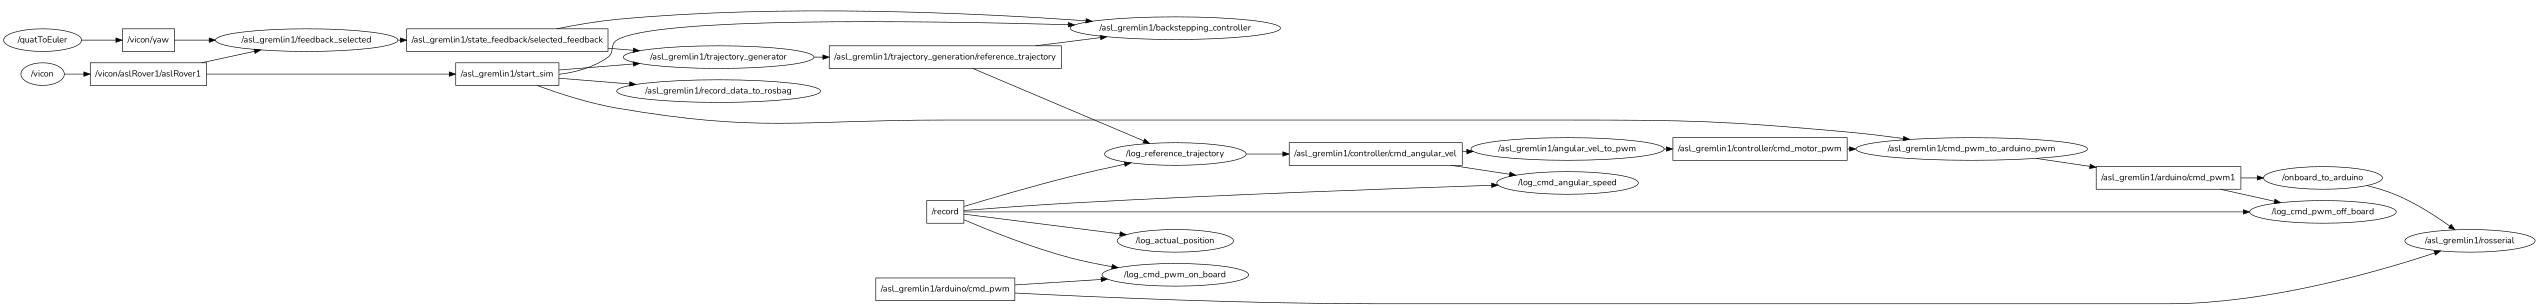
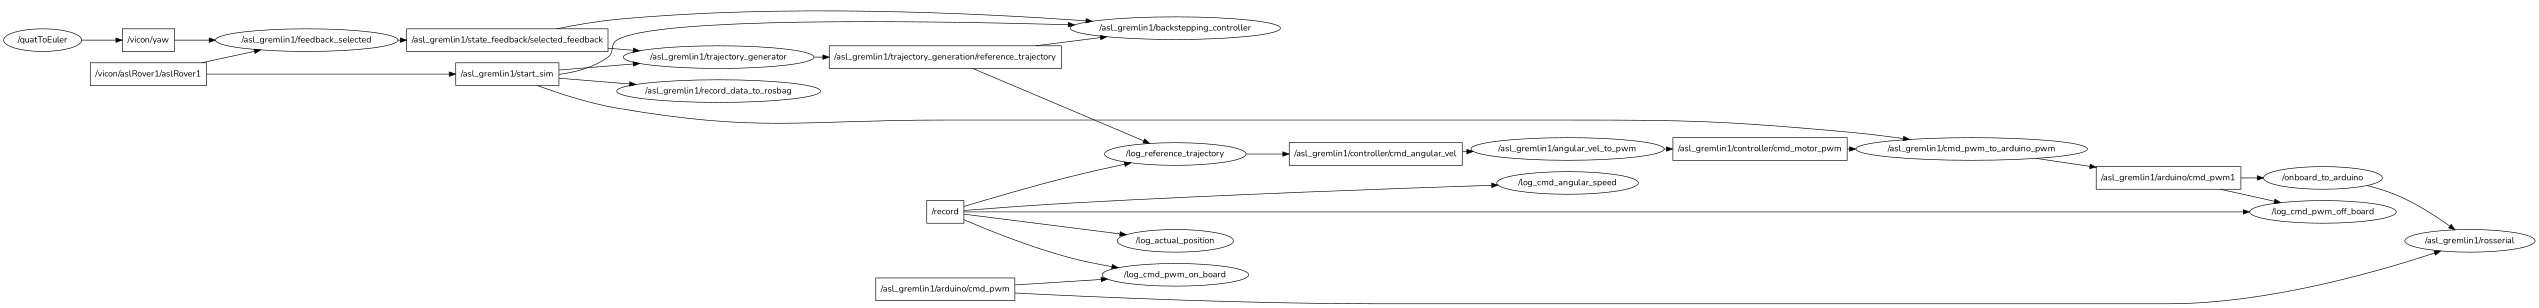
node "/vicon": removed
edge "/asl_gremlin1/controller/cmd_angular_vel" -> "/log_cmd_angular_speed": removed
